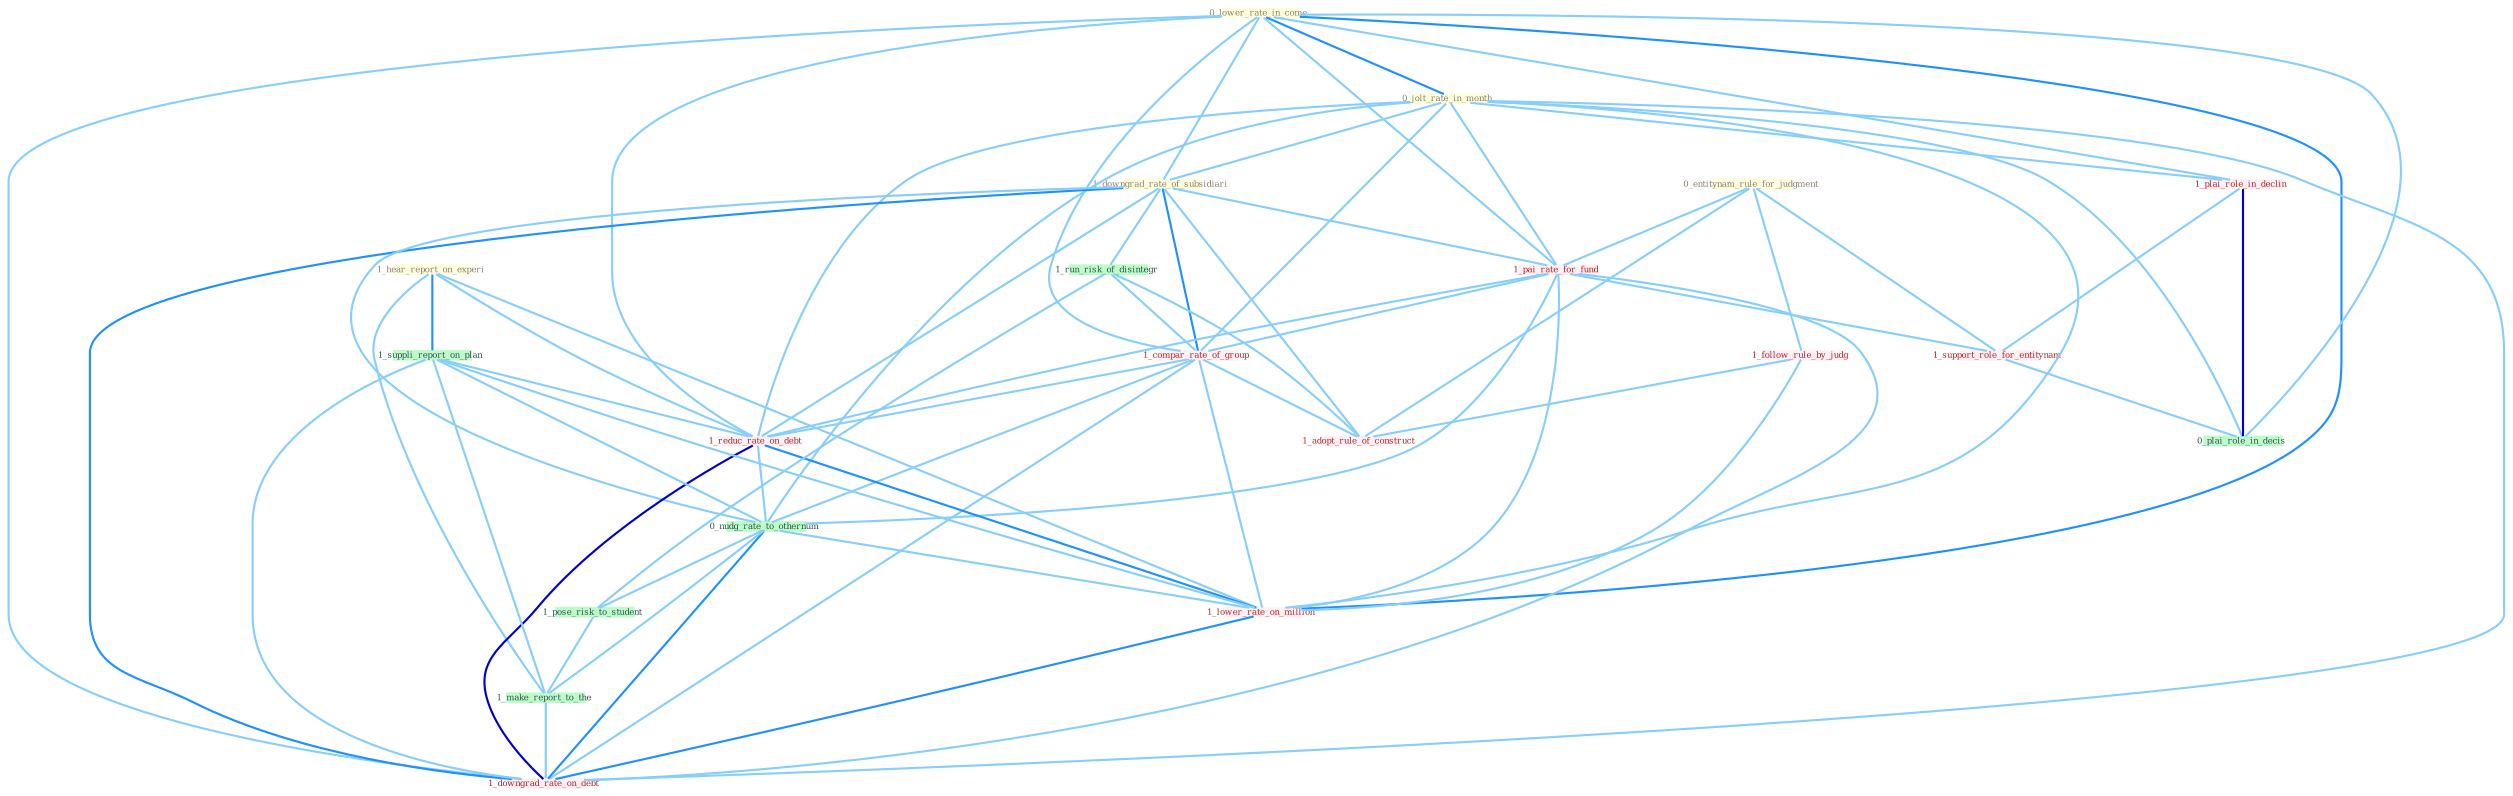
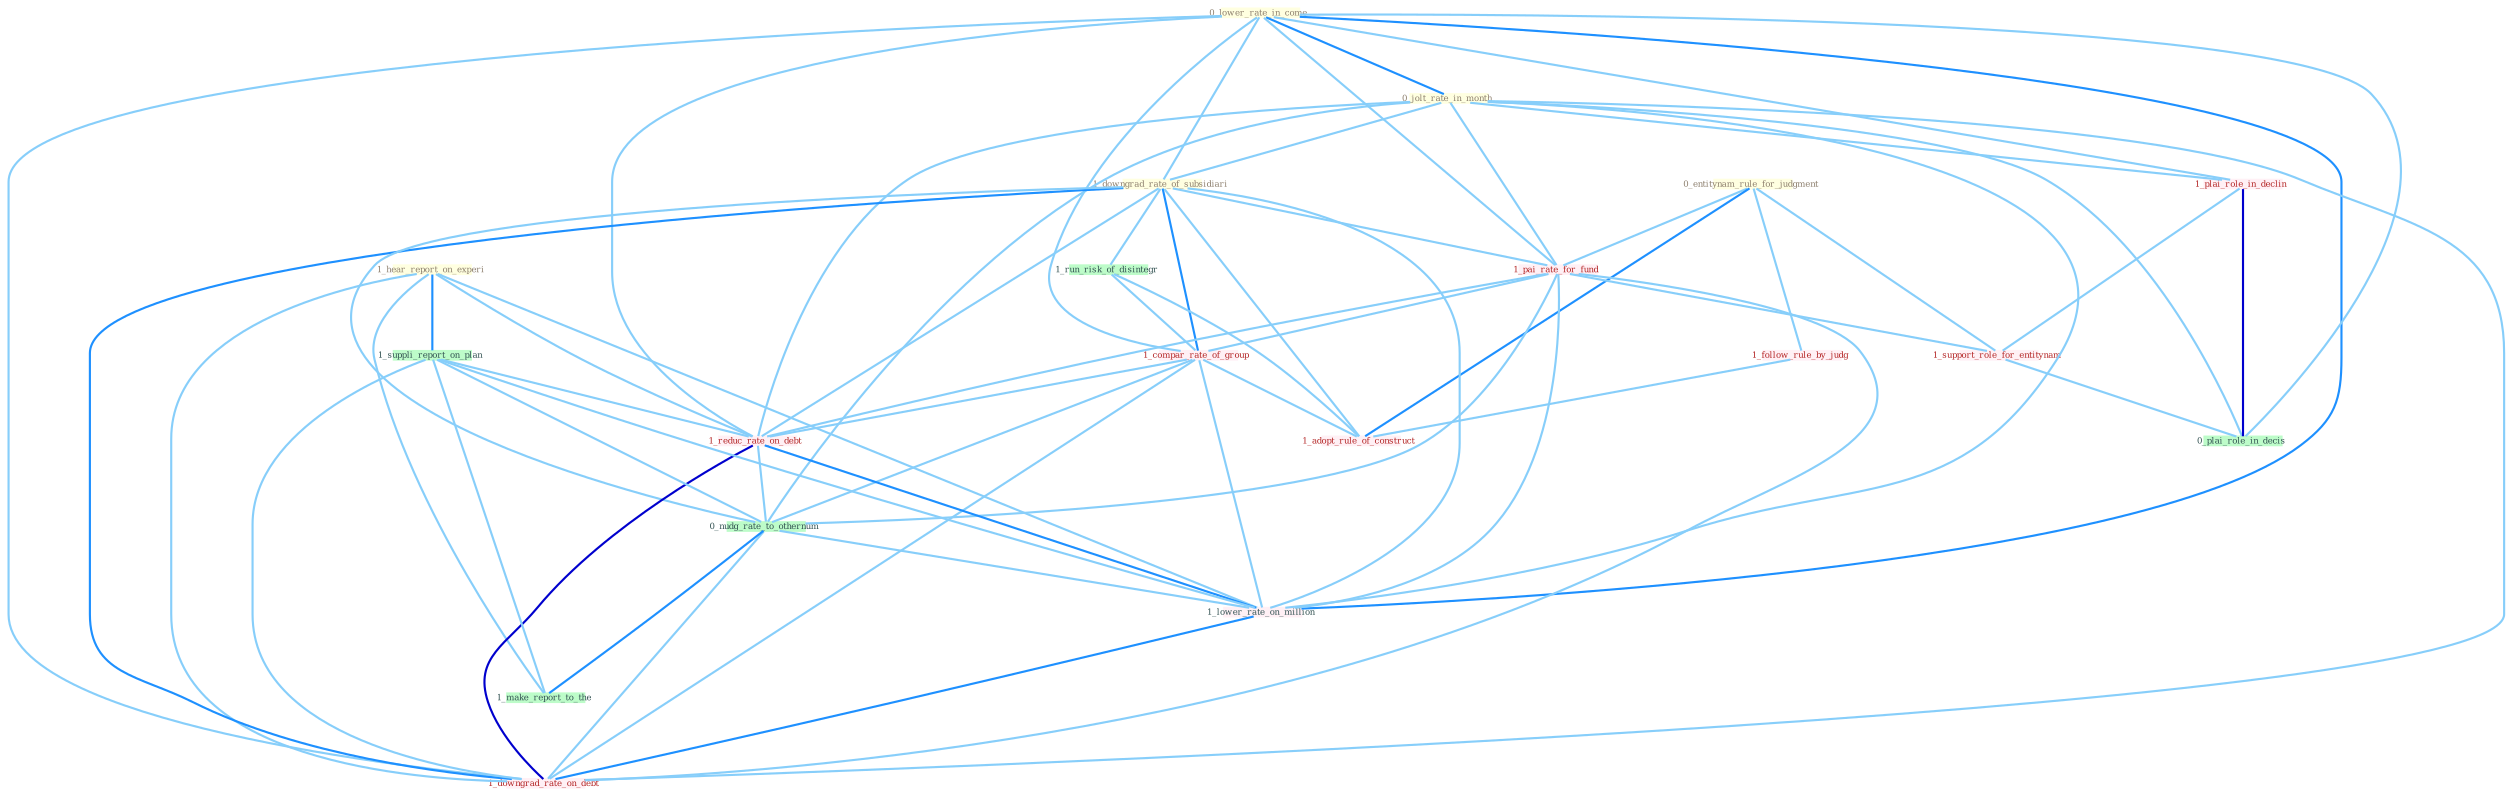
edge "0_jolt_rate_in_month" -- "1_compar_rate_of_group": removed
edge "0_entitynam_rule_for_judgment" -- "1_adopt_rule_of_construct": color #87cefa -> #1e90ff
edge "1_follow_rule_by_judg" -- "1_lower_rate_on_million": now "1_downgrad_rate_of_subsidiari" -- "1_lower_rate_on_million"
node "1_pose_risk_to_student": removed
node "1_lower_rate_on_million": fontcolor #b22222 -> #2f4f4f
edge "0_nudg_rate_to_othernum" -- "1_make_report_to_the": color #87cefa -> #1e90ff
edge "0_nudg_rate_to_othernum" -- "1_downgrad_rate_on_debt": color #1e90ff -> #87cefa
edge "1_make_report_to_the" -- "1_downgrad_rate_on_debt": now "1_hear_report_on_experi" -- "1_downgrad_rate_on_debt"
